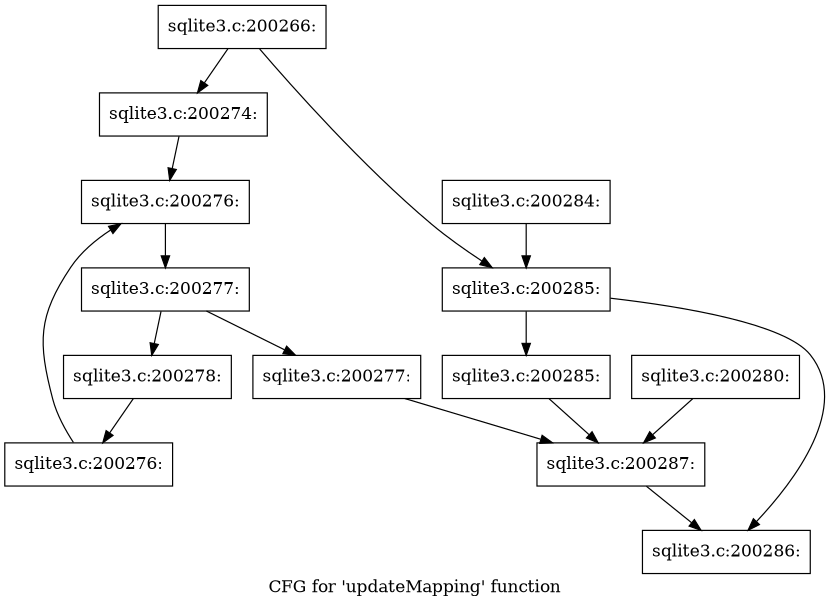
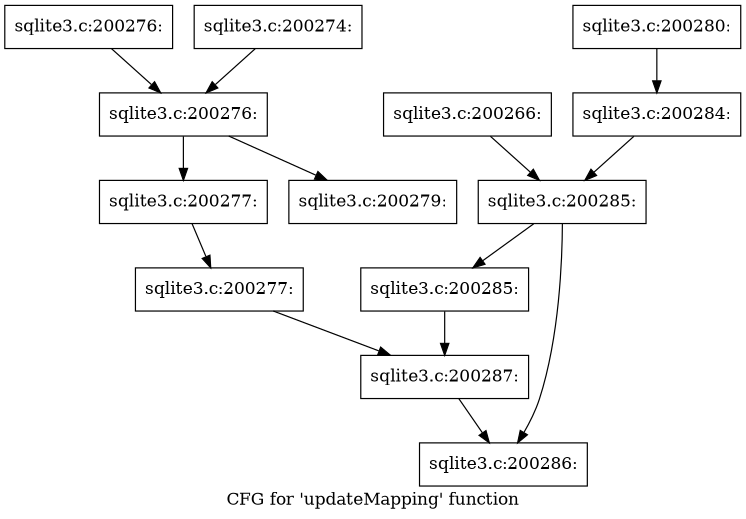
edge "sqlite3.c:200266:" -> "sqlite3.c:200274:": removed
node "sqlite3.c:200279:": added
node "sqlite3.c:200278:": removed
edge "sqlite3.c:200280:" -> "sqlite3.c:200287:": now "sqlite3.c:200280:" -> "sqlite3.c:200284:"
